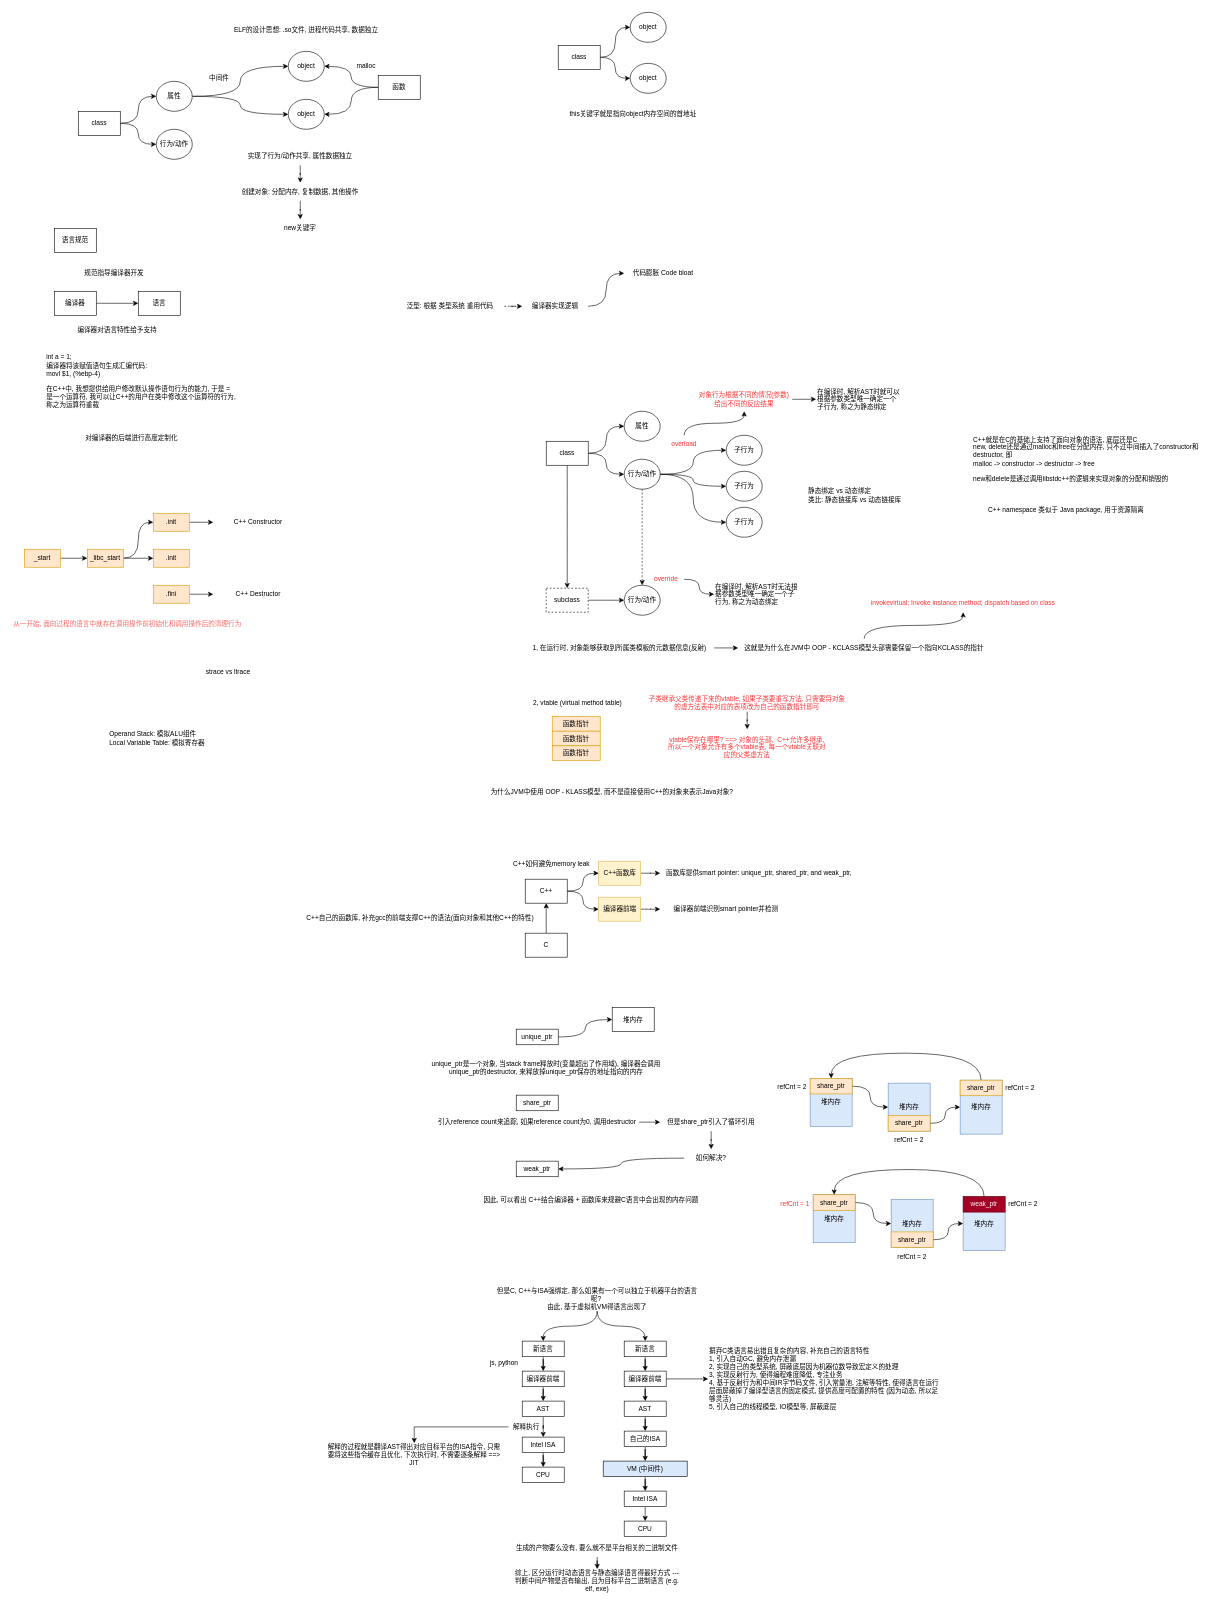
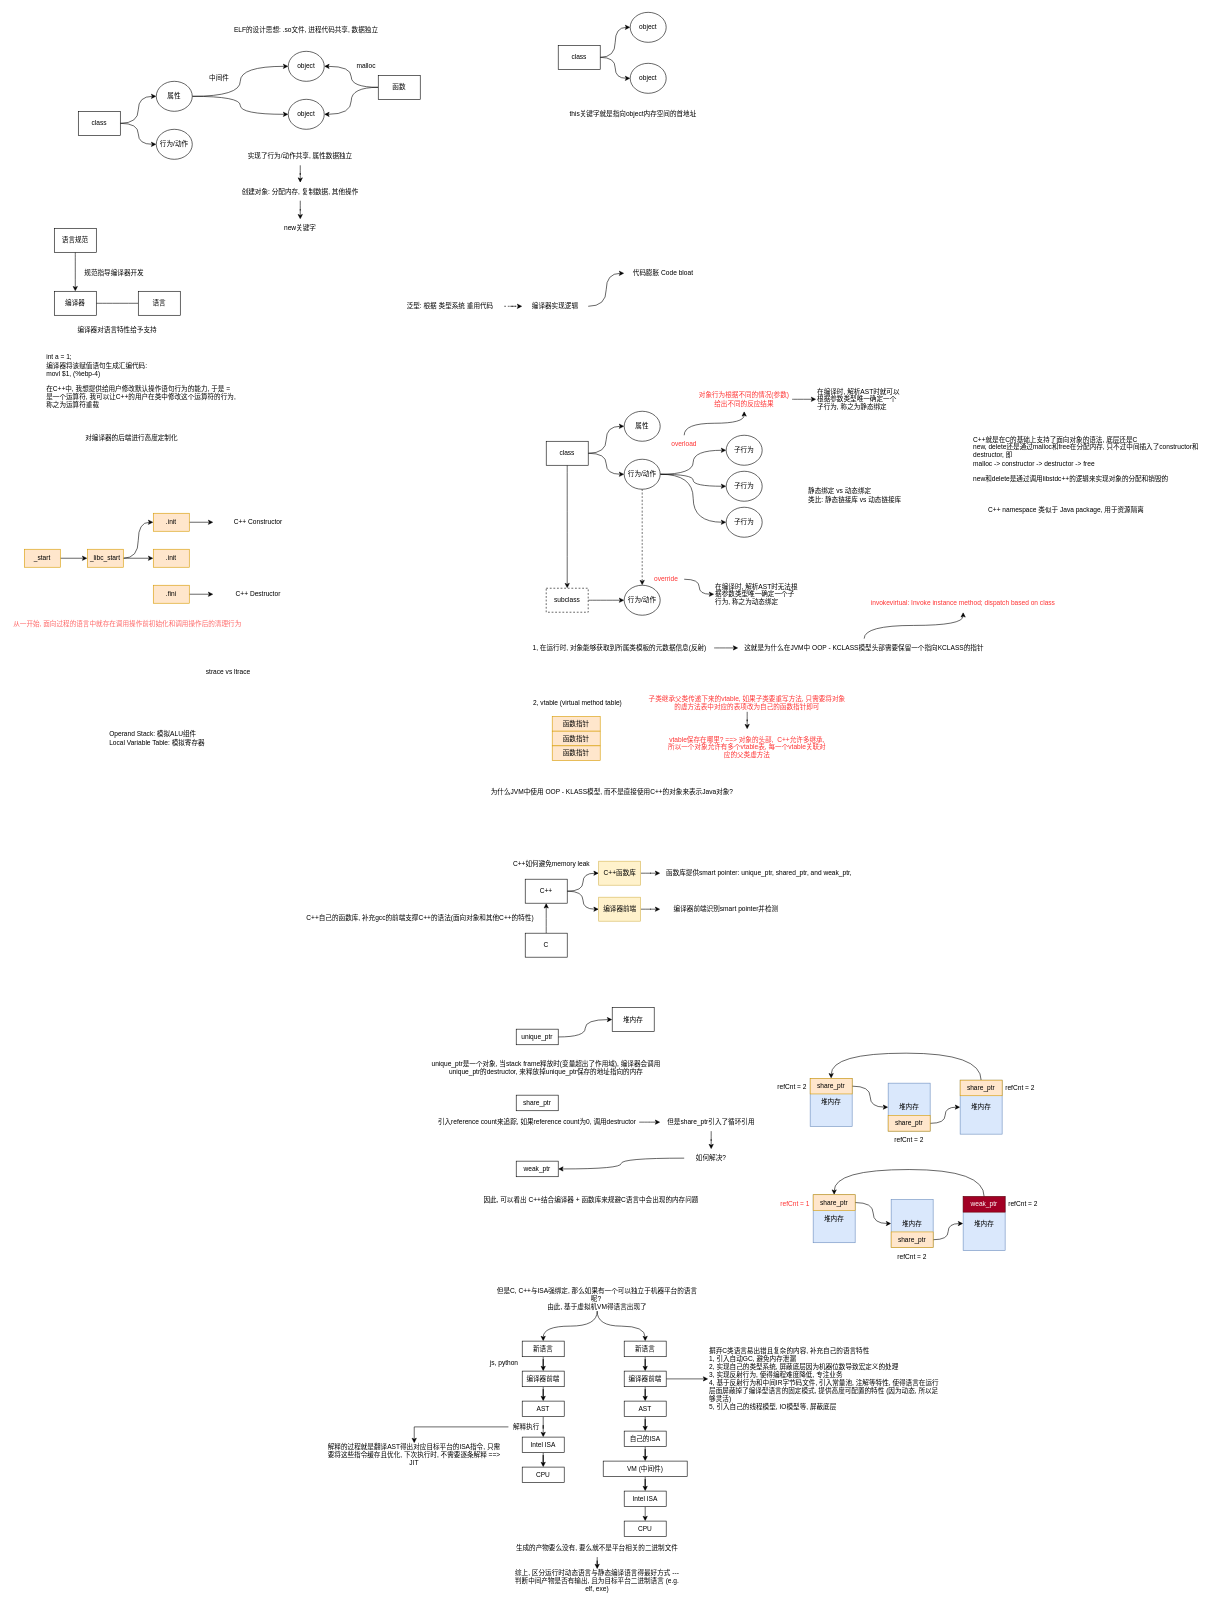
edge "语言规范" -> "编译器": added
edge "编译器" -> "语言": arrowhead classic -> none
node "VM (中间件)": fillcolor #dae8fc -> #ffffff
